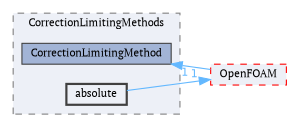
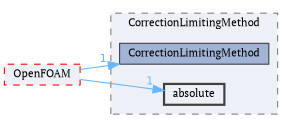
cluster "CorrectionLimitingMethods": label "CorrectionLimitingMethods" -> "CorrectionLimitingMethod"
edge "absolute" -> "OpenFOAM": reversed
